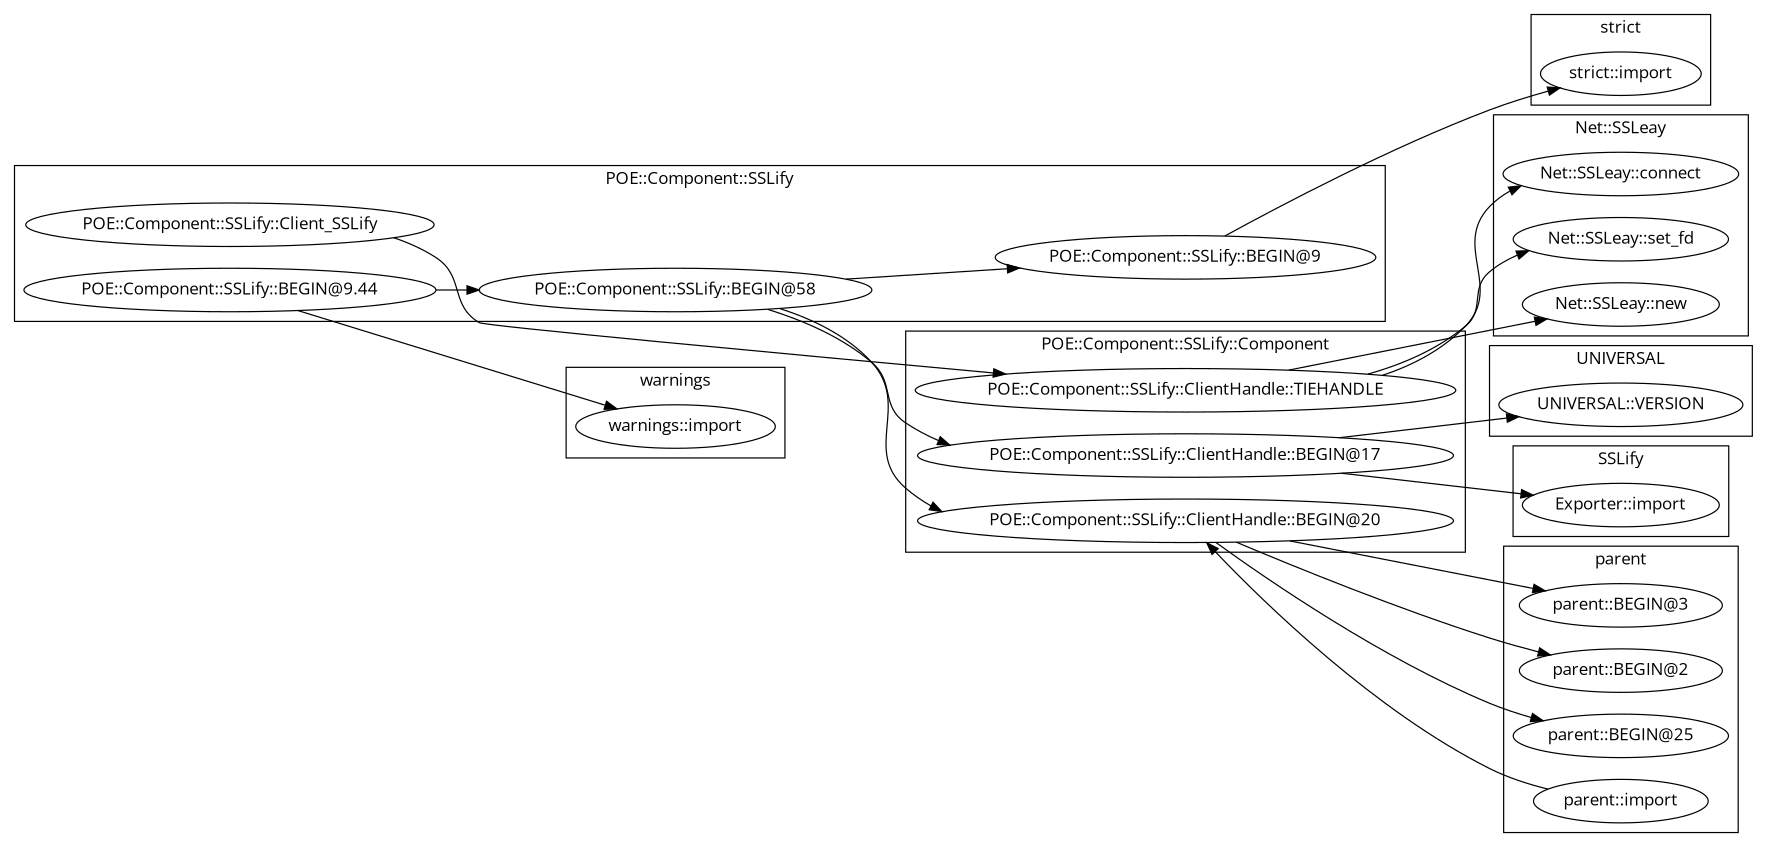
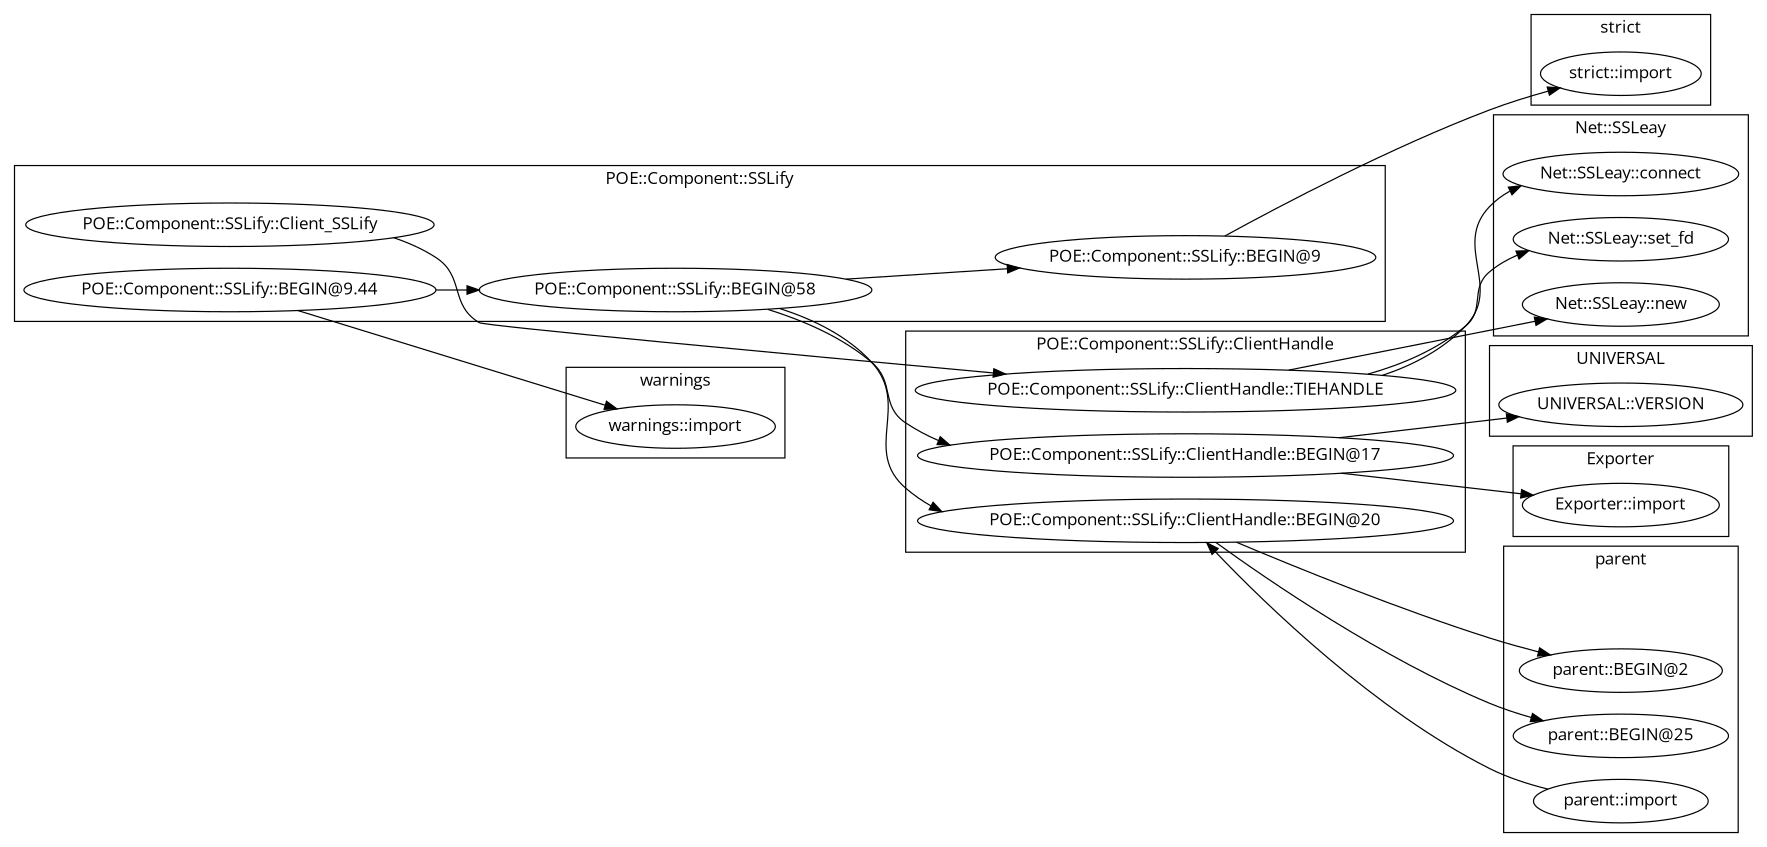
cluster "POE::Component::SSLify::Component": label "POE::Component::SSLify::Component" -> "POE::Component::SSLify::ClientHandle"
cluster "SSLify": label "SSLify" -> "Exporter"
node "parent::BEGIN@3": removed
